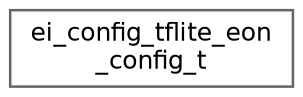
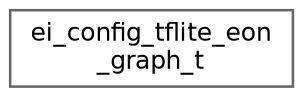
node "ei_config_tflite_eon _config_t": label "ei_config_tflite_eon _config_t" -> "ei_config_tflite_eon _graph_t"
